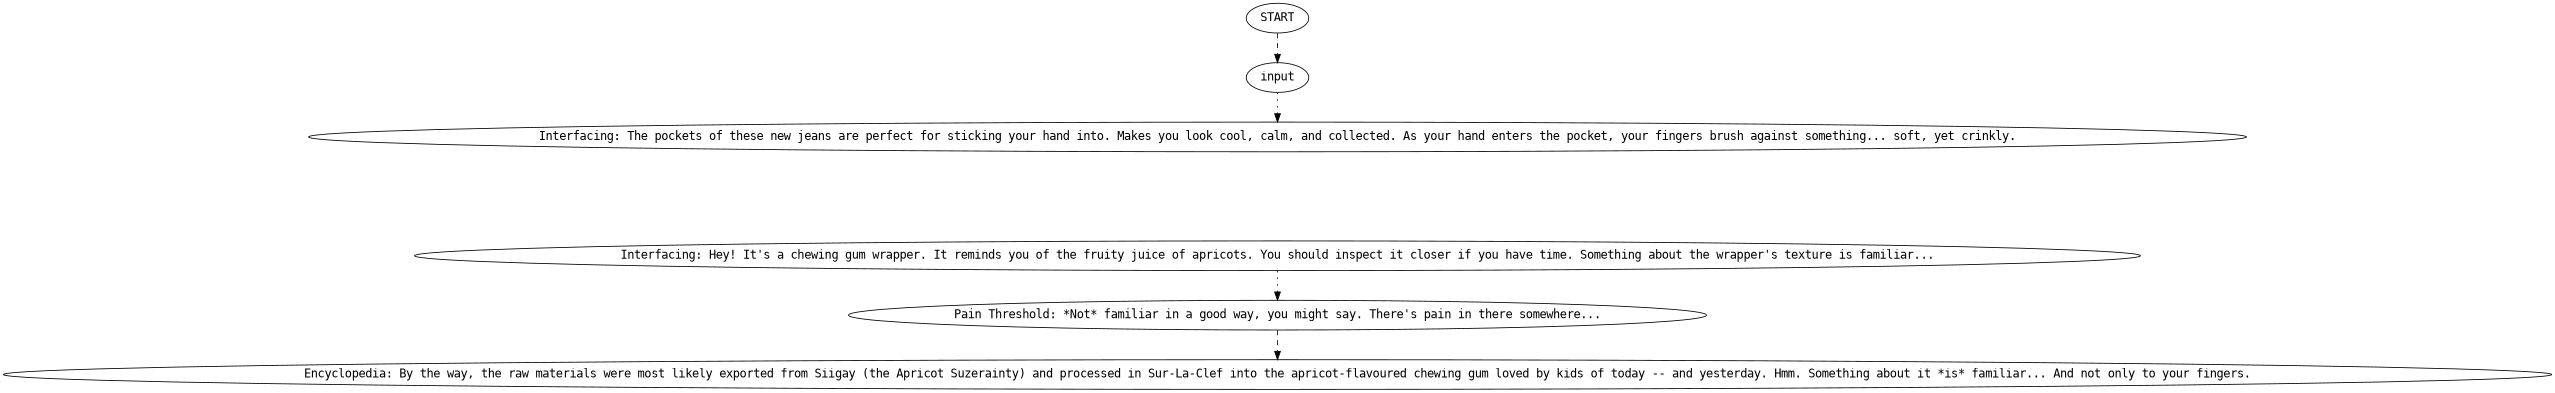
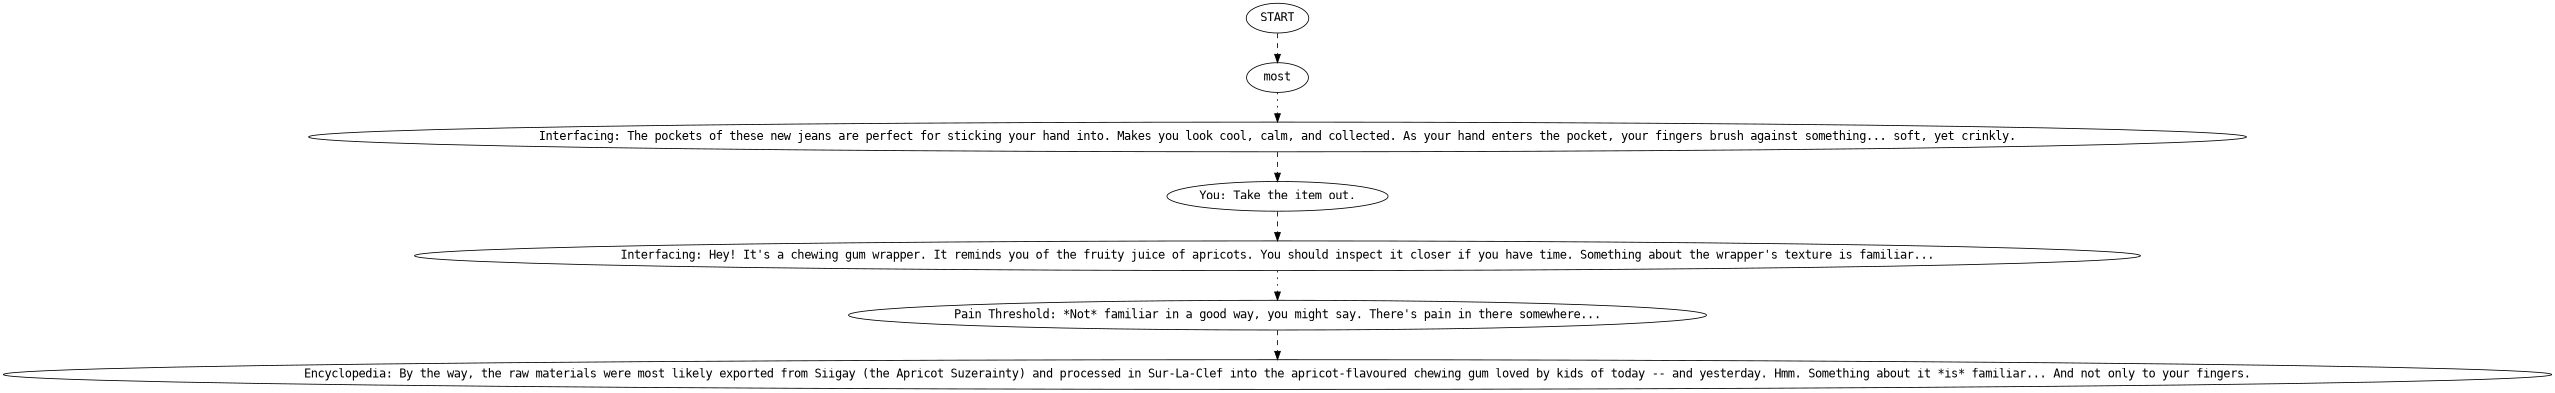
node "input": label "input" -> "most"
node "You: Take the item out.": added
